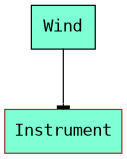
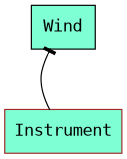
edge "Wind" -> "Instrument": reversed
